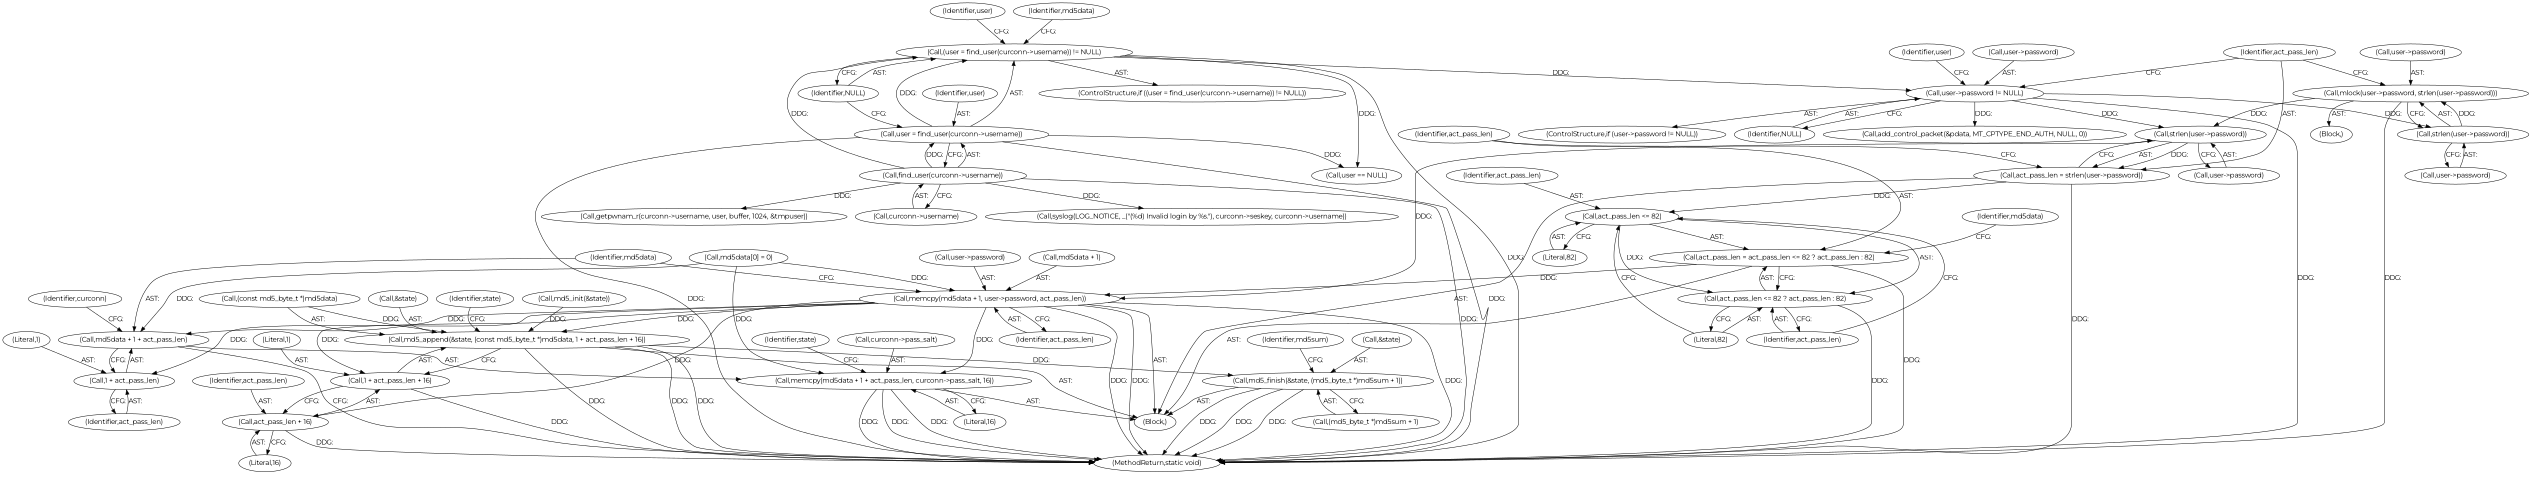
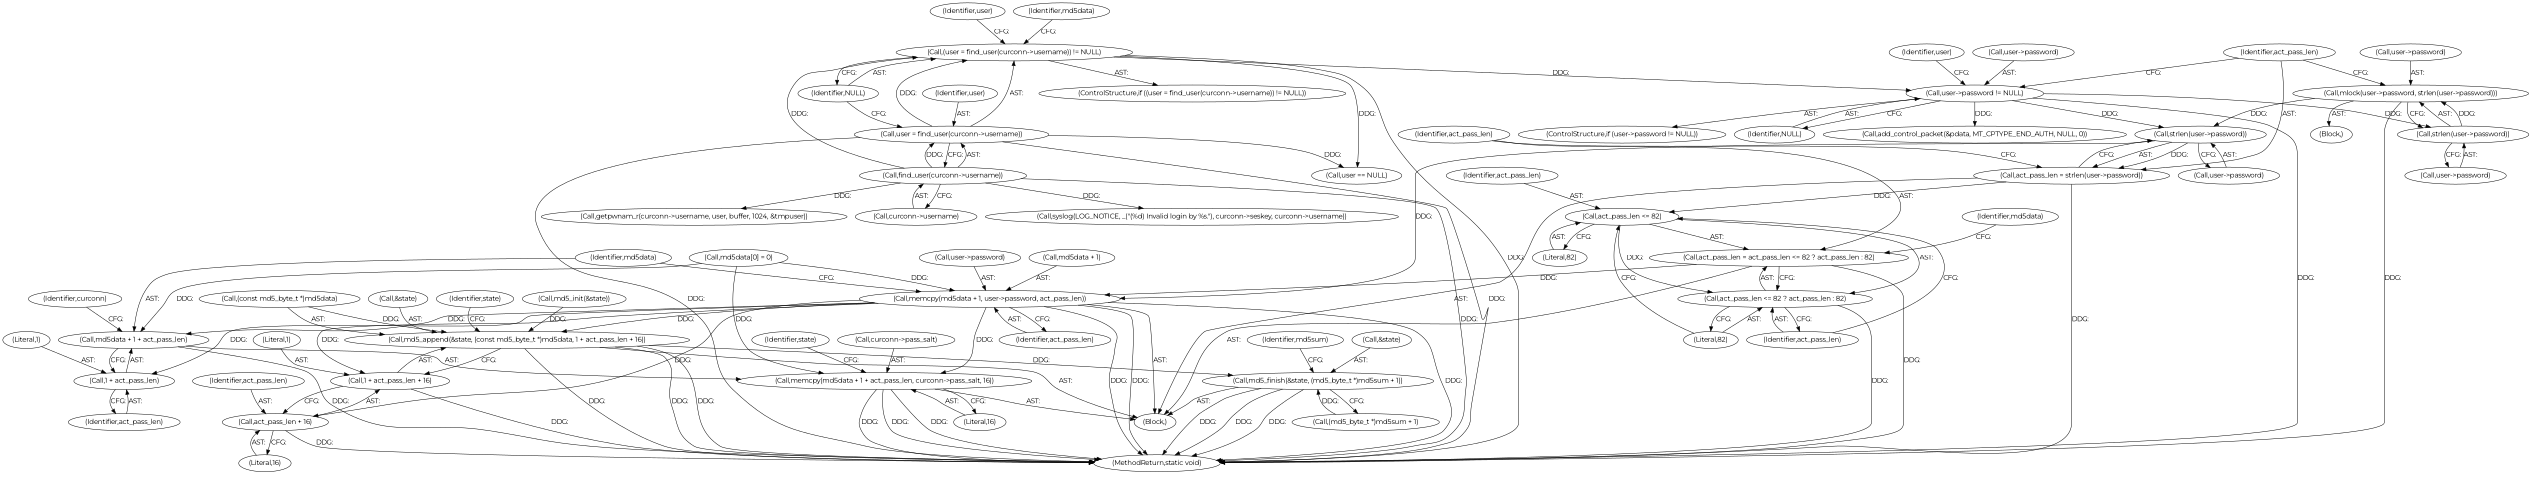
edge "(Call,md5data + 1 + act_pass_len)" -> "(MethodReturn,static void)": label "CFG: " -> "DDG: "
edge "(Call,(md5_byte_t *)md5sum + 1)" -> "(Call,md5_finish(&state, (md5_byte_t *)md5sum + 1))": label "AST: " -> "DDG: "
